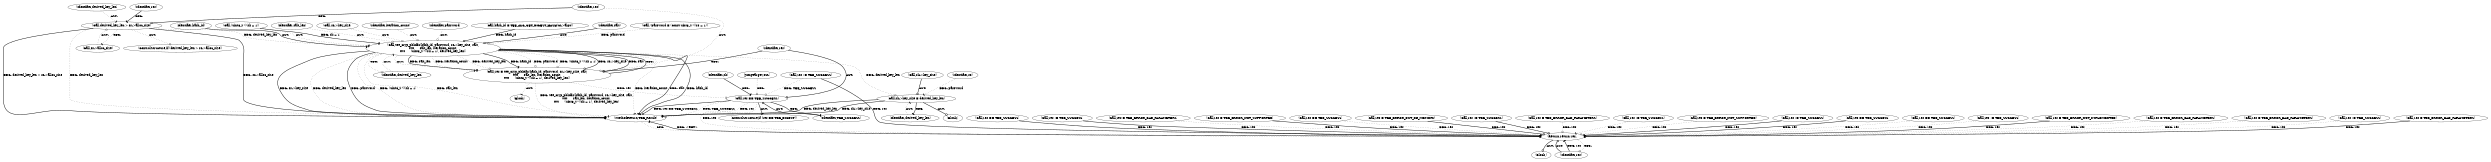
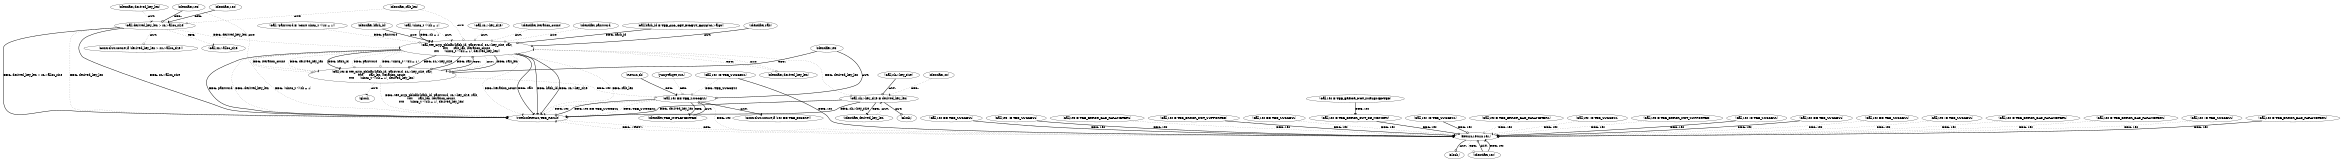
edge "(Call,ss->alloc_size)" -> "(Call,derived_key_len > ss->alloc_size)": now "(Identifier,salt_len)" -> "(Call,derived_key_len > ss->alloc_size)"
node "(Identifier,sk)": label "(Identifier,sk)" -> "(Return,sk)"
edge "(Identifier,so)" -> "(Call,sk->key_size = derived_key_len)": label "DDG: password" -> "CFG: "
node "(Identifier,TEE_SUCCESS)": label "(Identifier,TEE_SUCCESS)" -> "(Identifier,TEE_IMPLEMENTED)"
edge "(Call,res = TEE_ERROR_NOT_IMPLEMENTED)" -> "(Return,return res;)": now "(Call,res = TEE_ERROR_NOT_IMPLEMENTED)" -> "(Call,res = TEE_ERROR_OUT_OF_MEMORY)"
edge "(Return,return res;)" -> "(MethodReturn,TEE_Result)": style bold -> dotted
